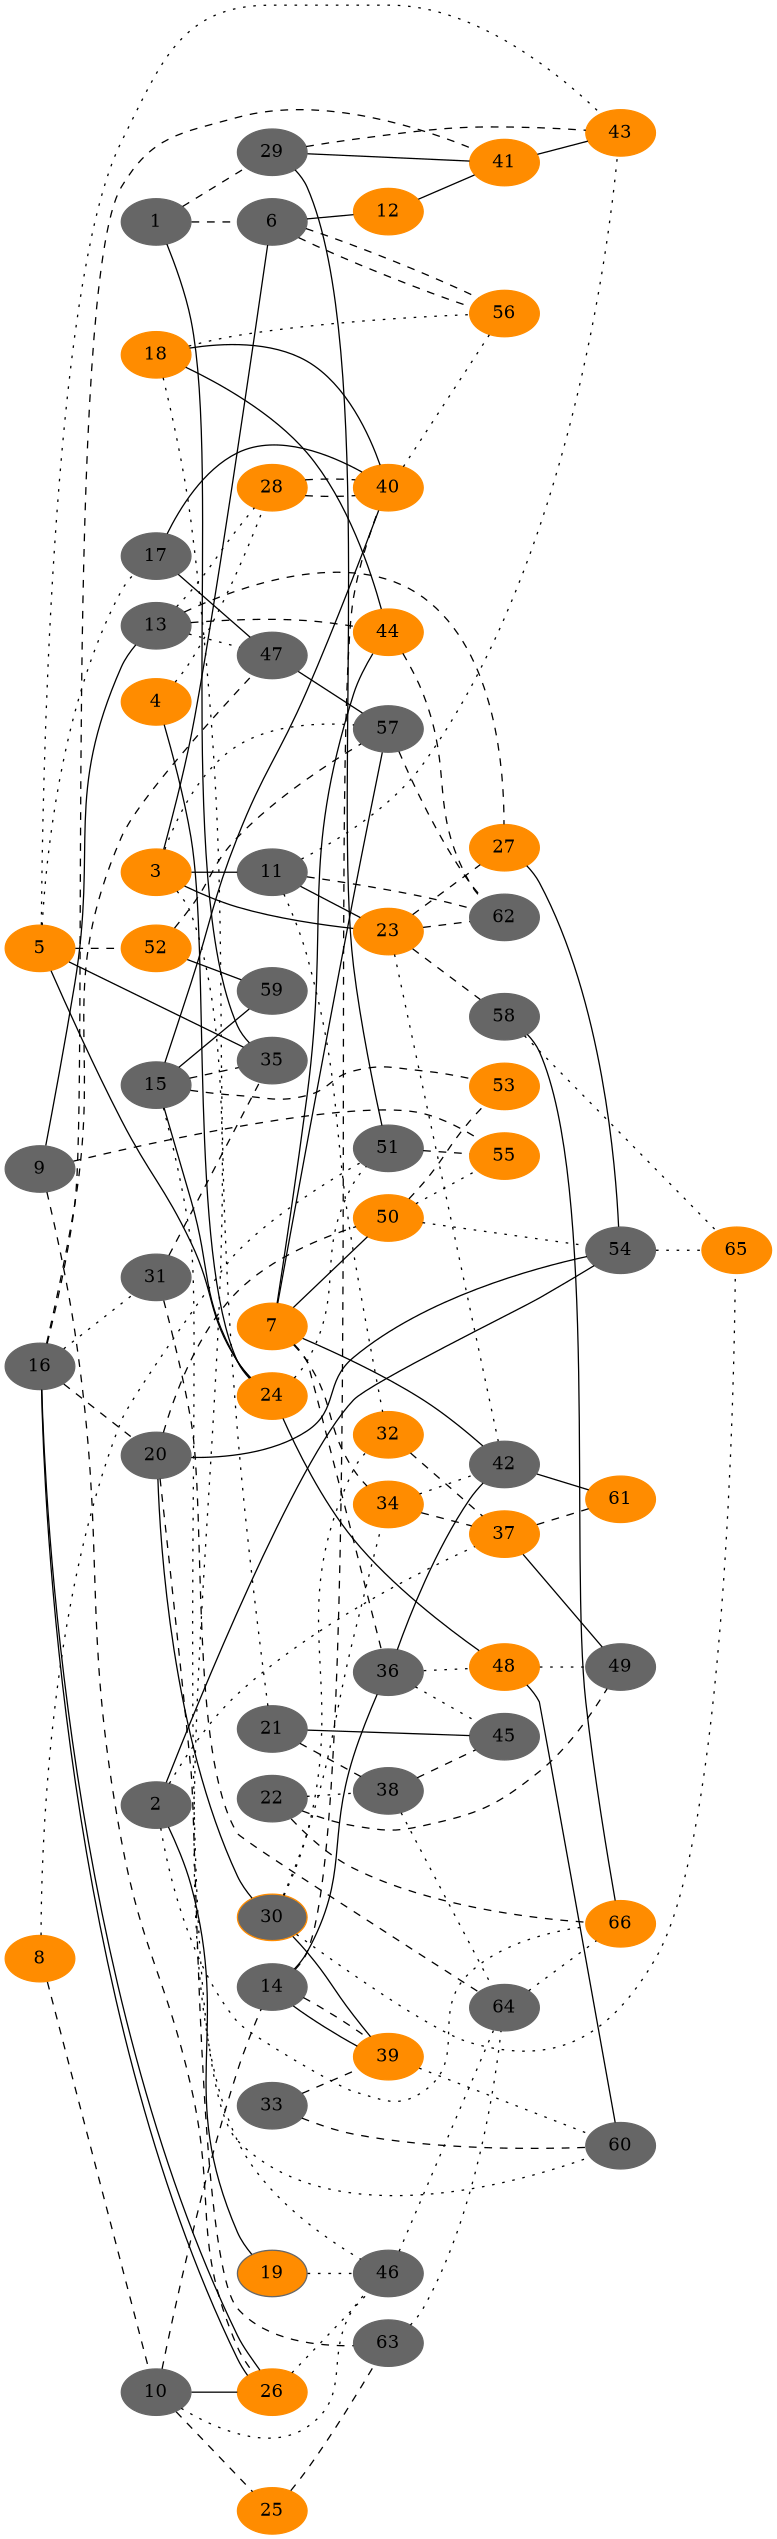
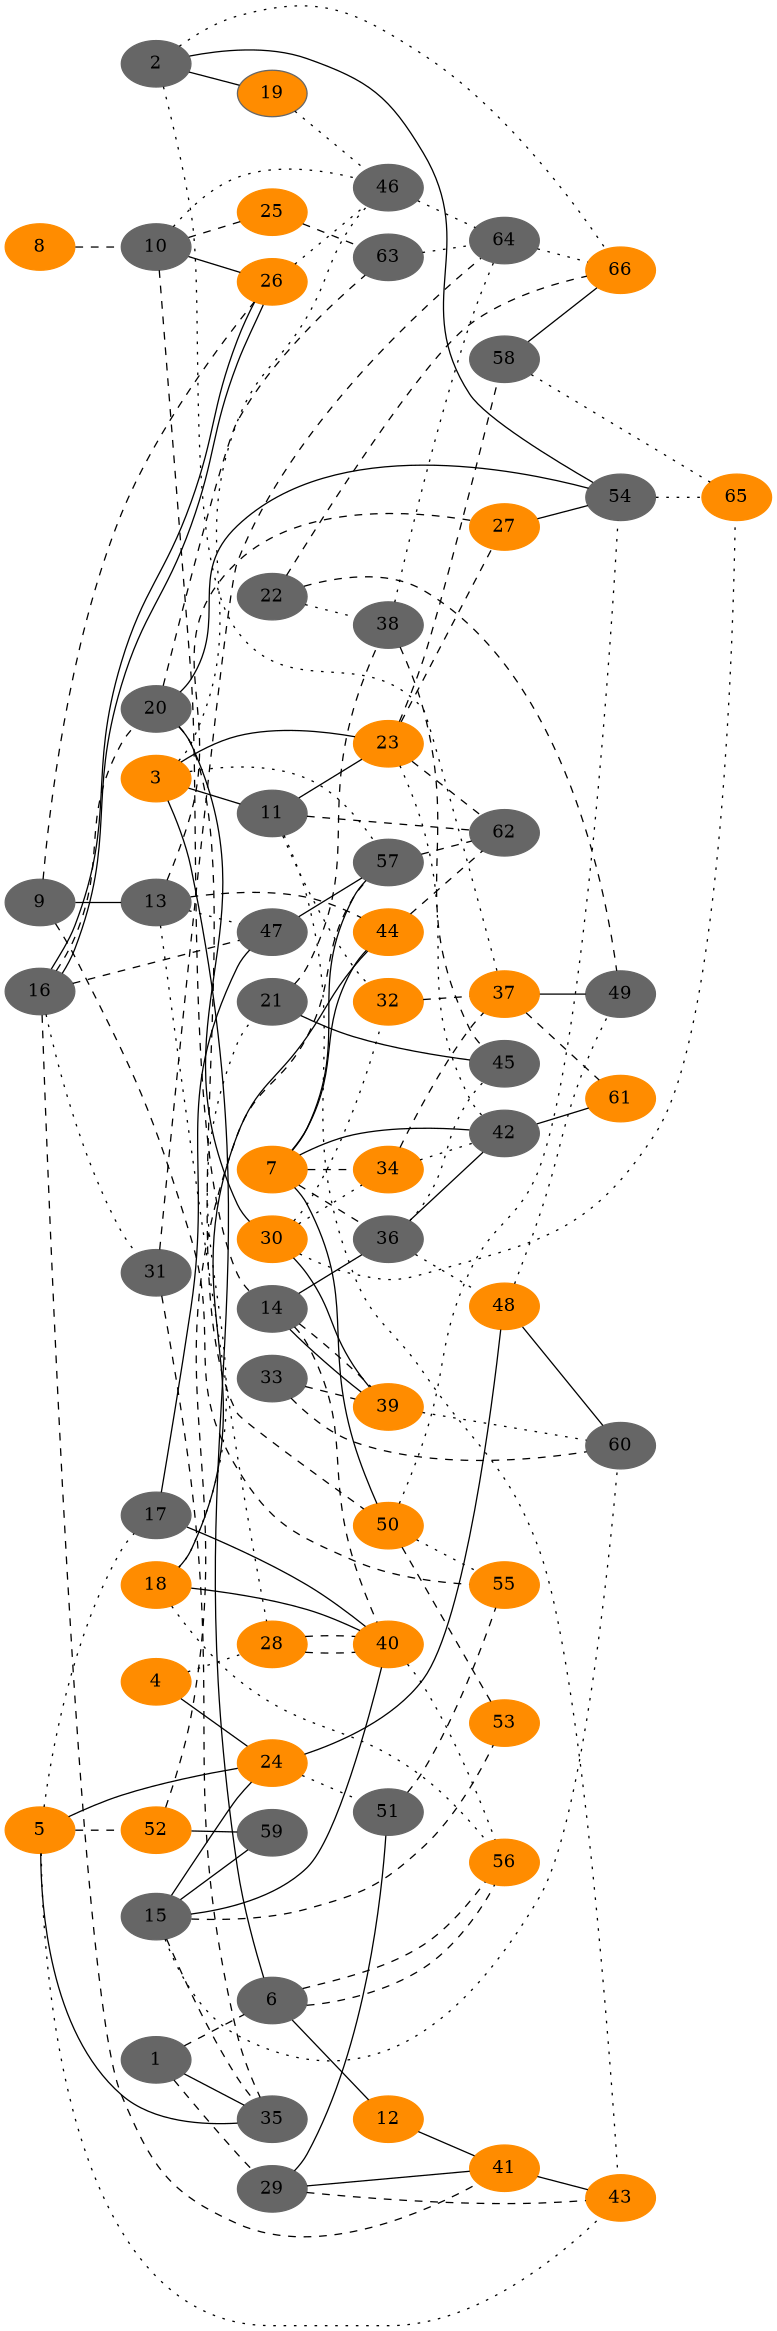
edge "51" -- "8": removed
node "30": fillcolor gray40 -> darkorange
